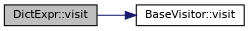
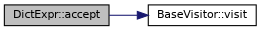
node "DictExpr::visit": label "DictExpr::visit" -> "DictExpr::accept"
